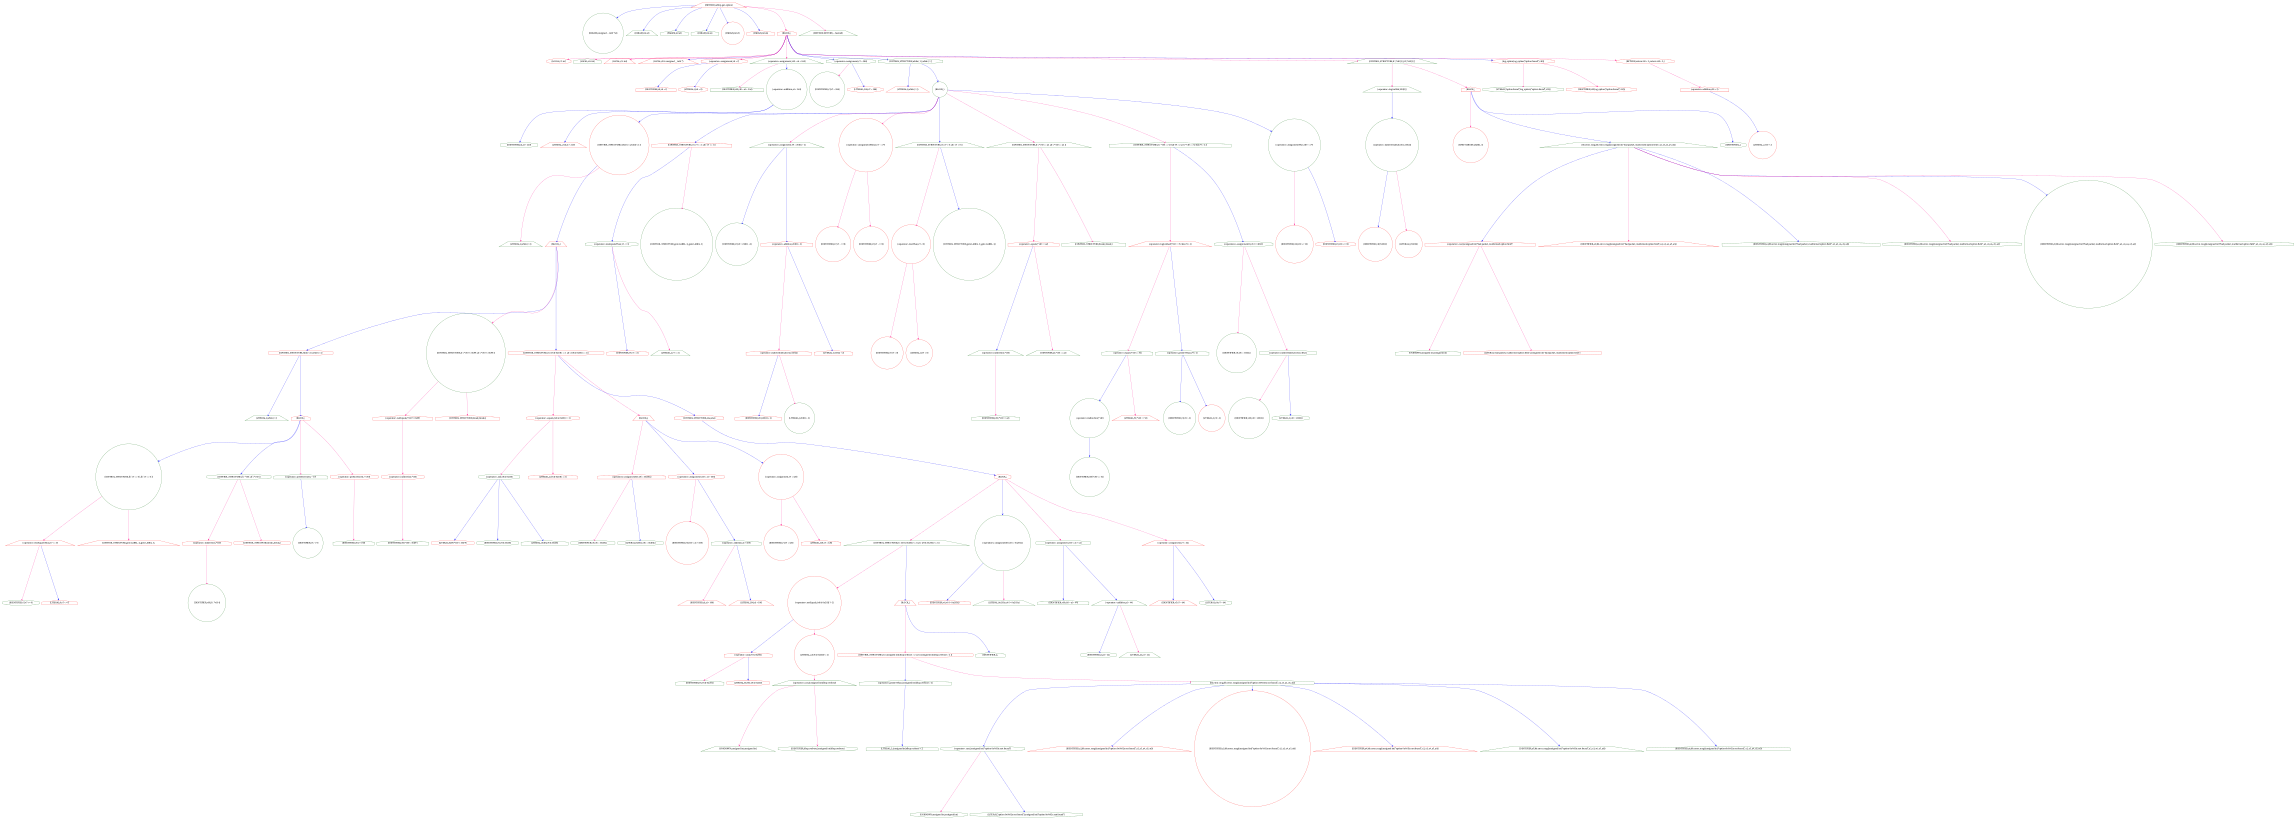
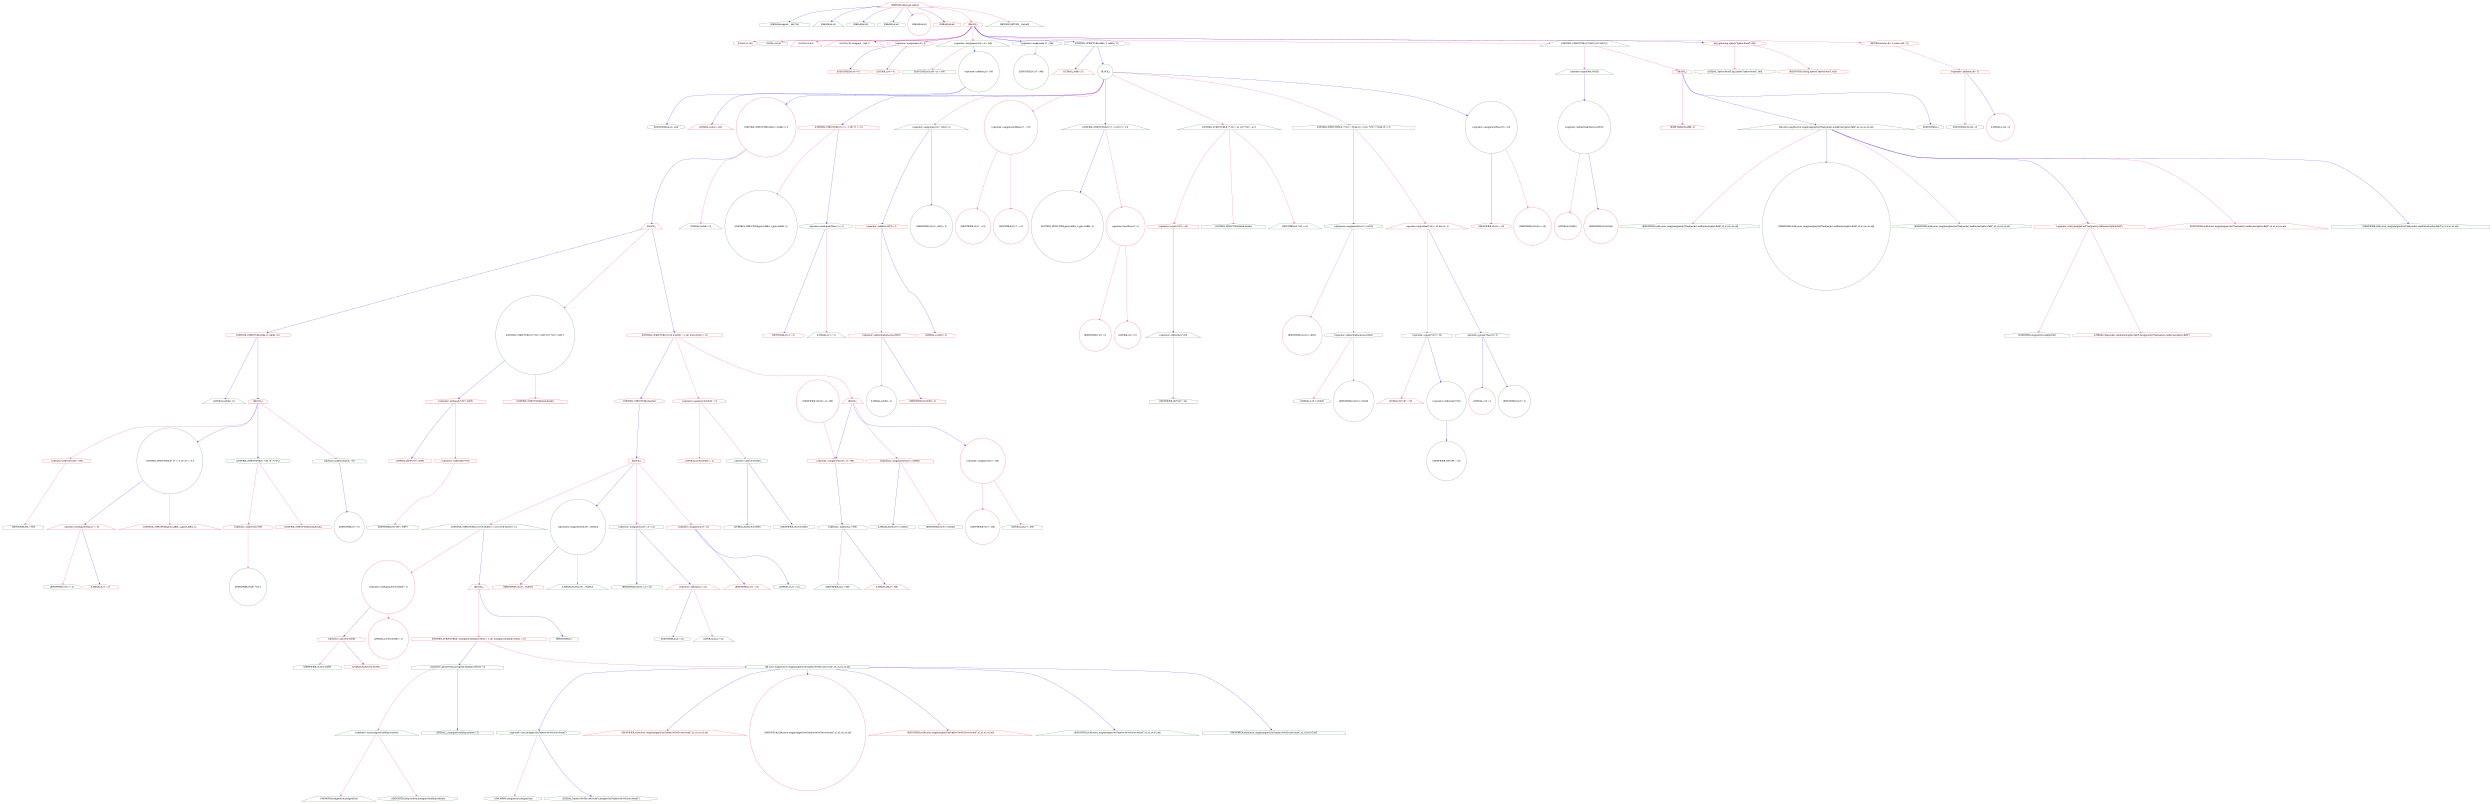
node "(PARAM,unsigned __int8 *a1)": shape circle -> house
node "(LITERAL,388,v7 = 388)": removed
node "(IDENTIFIER,v10,v10 + 2)": added
node "(JUMP_TARGET,LABEL_3)": shape circle -> house
edge "(<operator>.equals,*v10 == a2)" -> "(IDENTIFIER,a2,*v10 == a2)": now "(CONTROL_STRUCTURE,if ( *v10 == a2 ),if ( *v10 == a2 ))" -> "(IDENTIFIER,a2,*v10 == a2)"
node "(IDENTIFIER,v8,v8 |= v10[2])": color darkgreen -> red
edge "(<operator>.indirectIndexAccess,v10[2])" -> "(LITERAL,2,v8 |= v10[2])": color blue -> deeppink
edge "(CONTROL_STRUCTURE,if ( *v10 != 0xFF ),if ( *v10 != 0xFF ))" -> "(<operator>.notEquals,*v10 != 0xFF)": color deeppink -> blue
node "(LITERAL,1,(v8 & 0x101) == 1)": shape house -> octagon
edge "(<operator>.assignment,v10 = a1 + 108)" -> "(IDENTIFIER,v10,v10 = a1 + 108)": reversed
edge "(<operator>.and,v8 & 0x101)" -> "(LITERAL,0xFF,*v10 != 0xFF)": now "(<operator>.notEquals,*v10 != 0xFF)" -> "(LITERAL,0xFF,*v10 != 0xFF)"
edge "(CONTROL_STRUCTURE,if ( v7 <= 0 ),if ( v7 <= 0 ))" -> "(<operator>.lessEqualsThan,v7 <= 0)": color deeppink -> blue
node "(LITERAL,128,v7 = 128)": color red -> darkgreen
node "(<operator>.assignment,v7 = 64)": shape trapezium -> house
node "(IDENTIFIER,a1,a1 + 108)": color red -> darkgreen
node "(<operator>.addition,a1 + 44)": color darkgreen -> red
edge "(LITERAL,2,(v8 & 0x202) != 2)" -> "(<operator>.cast,(unsigned int)dhcp_verbose)": now "(<operator>.greaterThan,(unsigned int)dhcp_verbose > 2)" -> "(<operator>.cast,(unsigned int)dhcp_verbose)"
